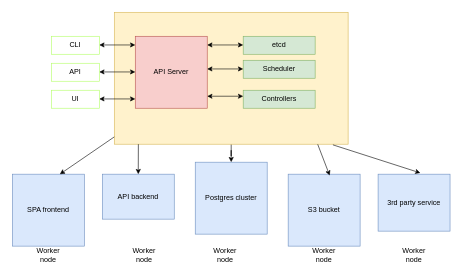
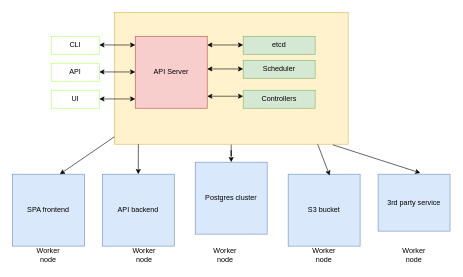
node "API backend": size 72x45 -> 72x72
